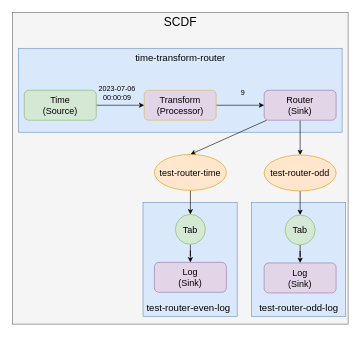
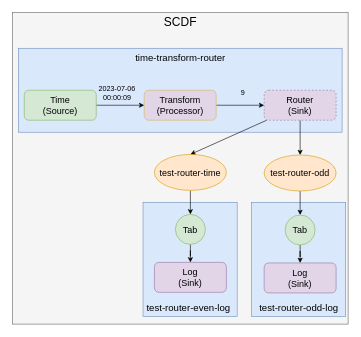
node "Router (Sink)": style solid -> dashed
